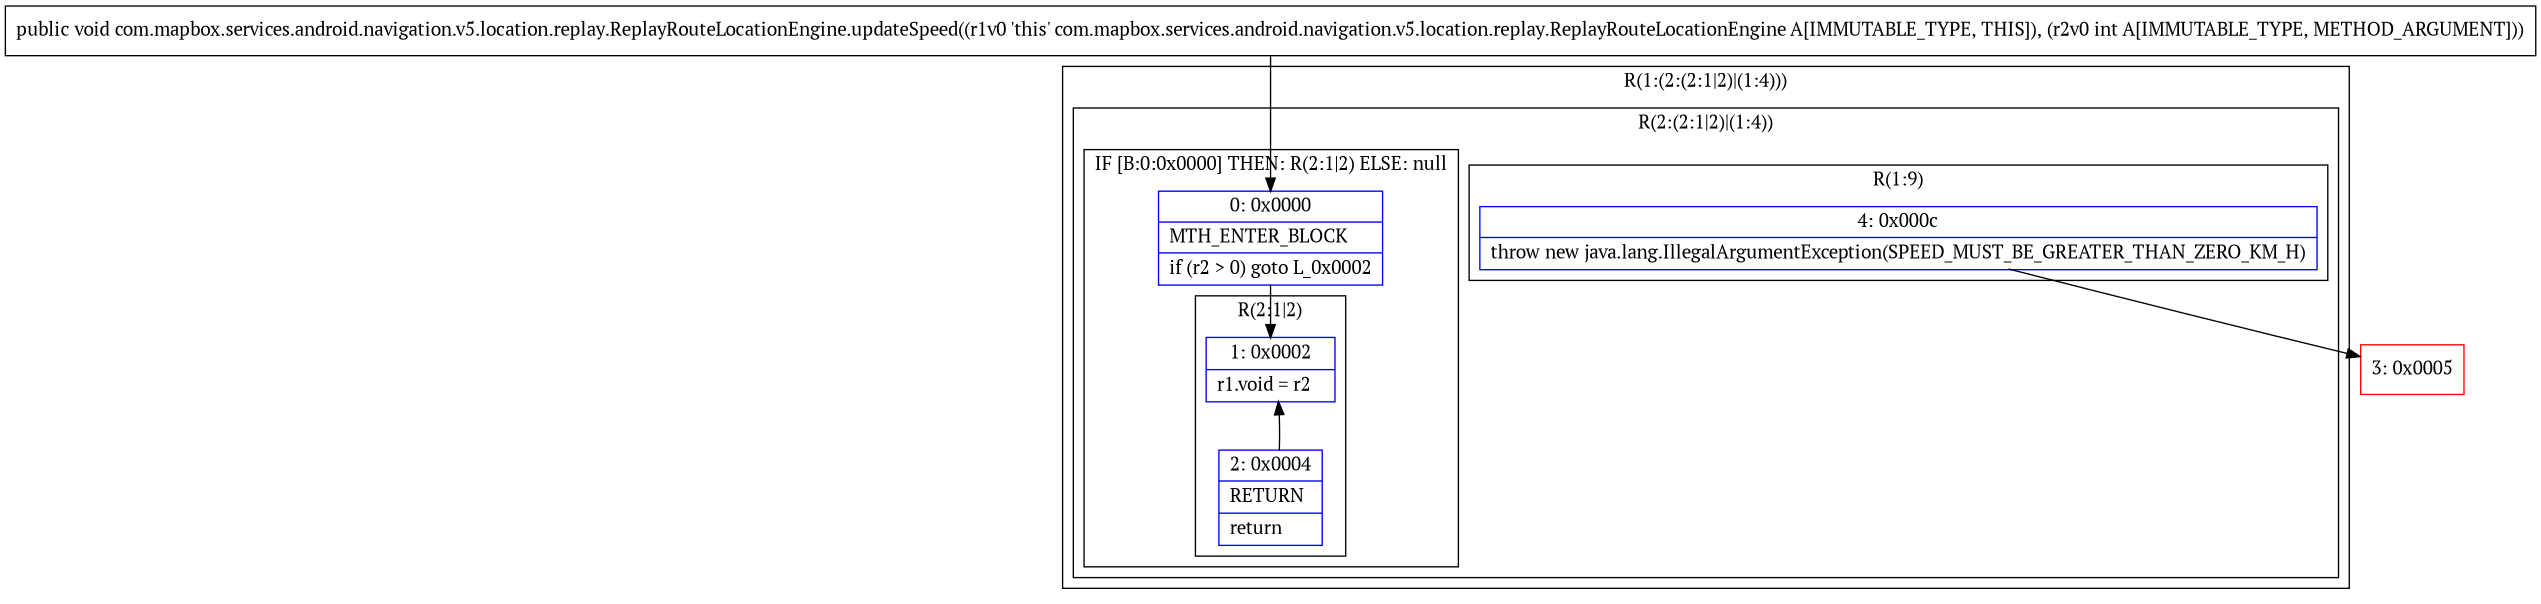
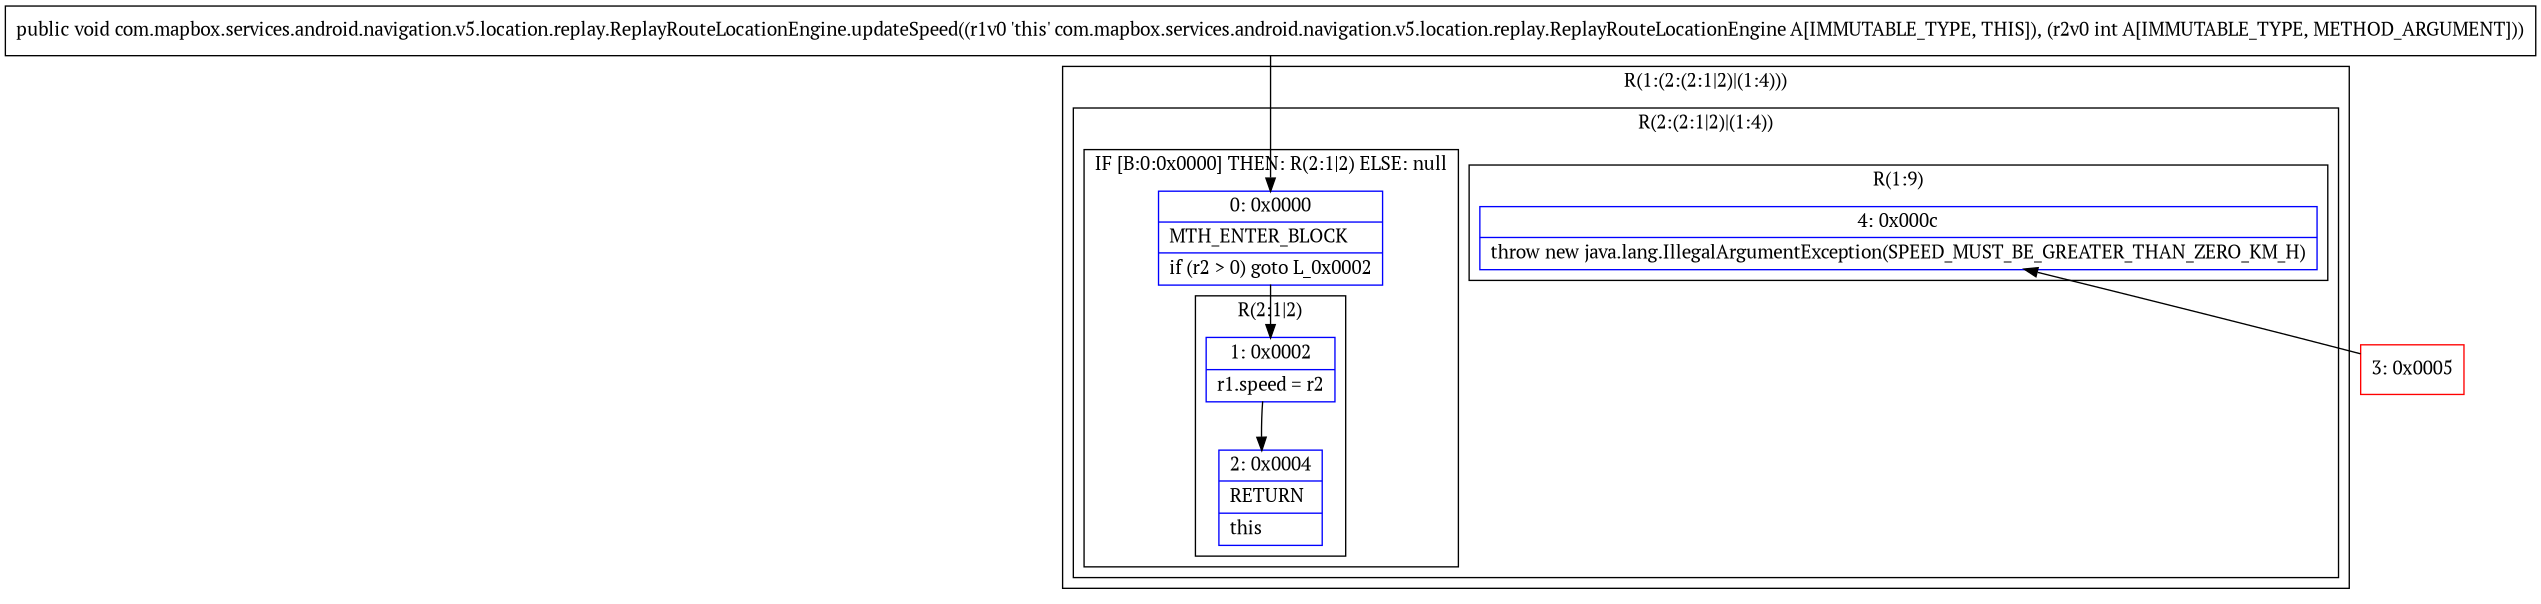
edge "4: 0x000c" -> "3: 0x0005": reversed
node "1: 0x0002": text "r1.void = r2" -> "r1.speed = r2"
edge "2: 0x0004" -> "1: 0x0002": reversed
node "2: 0x0004": text "return" -> "this"
